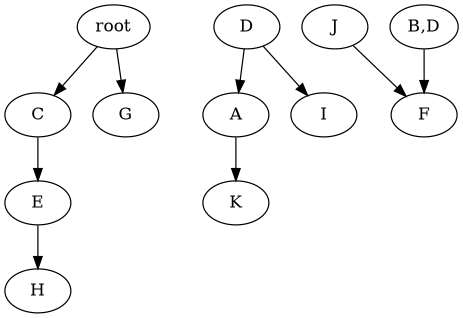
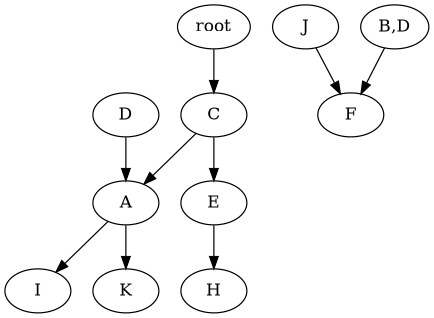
edge "D" -> "I": now "A" -> "I"
node "G": removed
edge "C" -> "A": added
